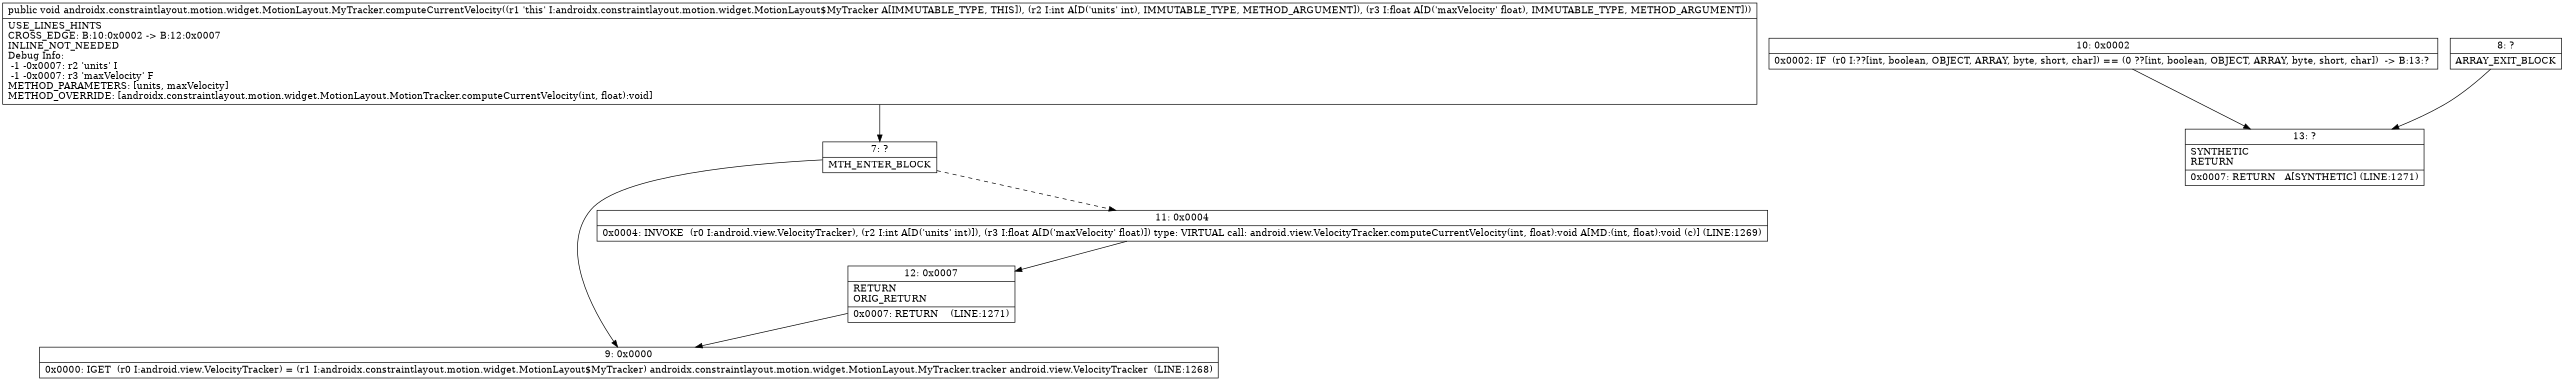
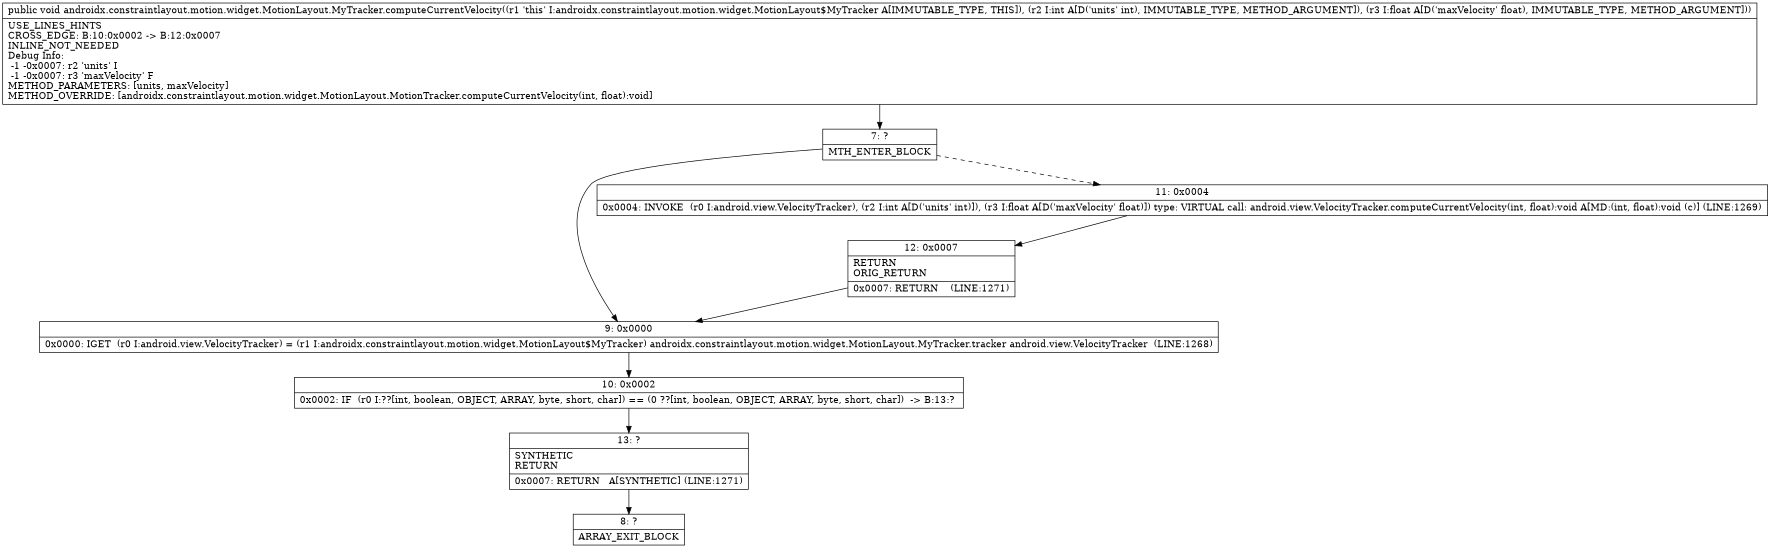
edge "8: ?" -> "13: ?": reversed
edge "9: 0x0000" -> "10: 0x0002": added
